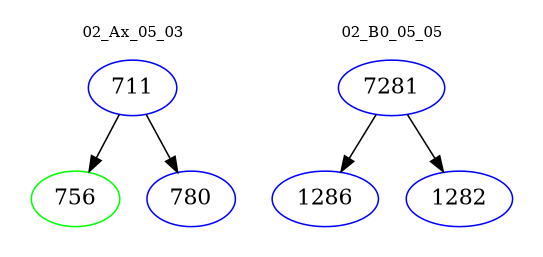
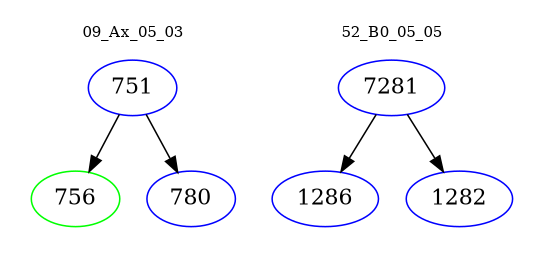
cluster "02_Ax_05_03": label "02_Ax_05_03" -> "09_Ax_05_03"
cluster "02_B0_05_05": label "02_B0_05_05" -> "52_B0_05_05"
node "711": label "711" -> "751"
